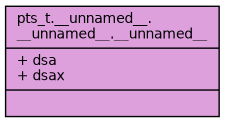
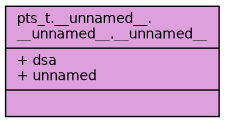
node "pts_t.__unnamed__.": text "+ dsax" -> "+ unnamed"
